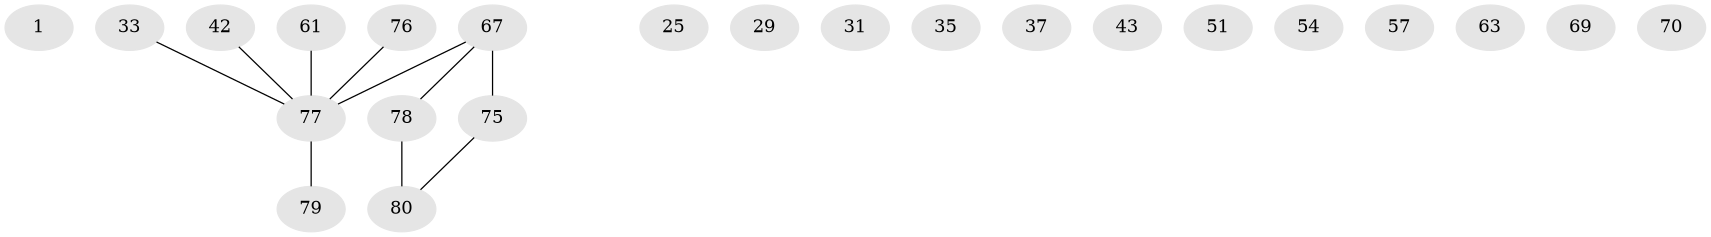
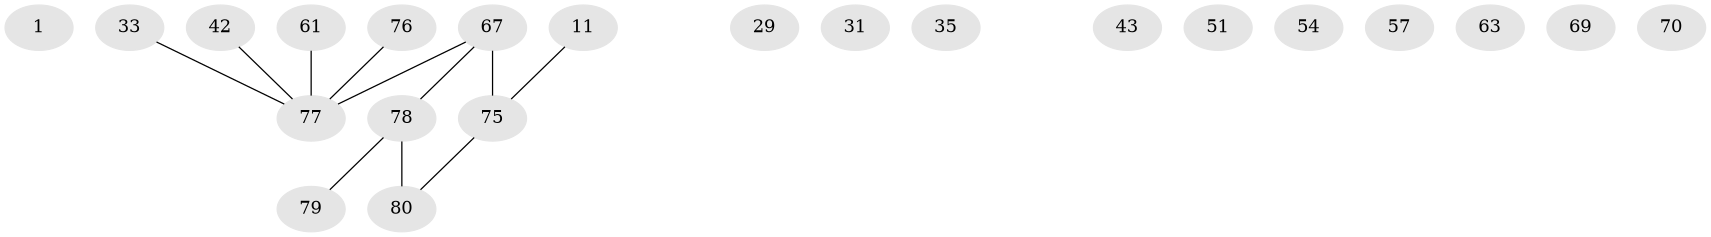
node "11": added
node "25": removed
node "37": removed
edge "77" -- "79": now "78" -- "79"
